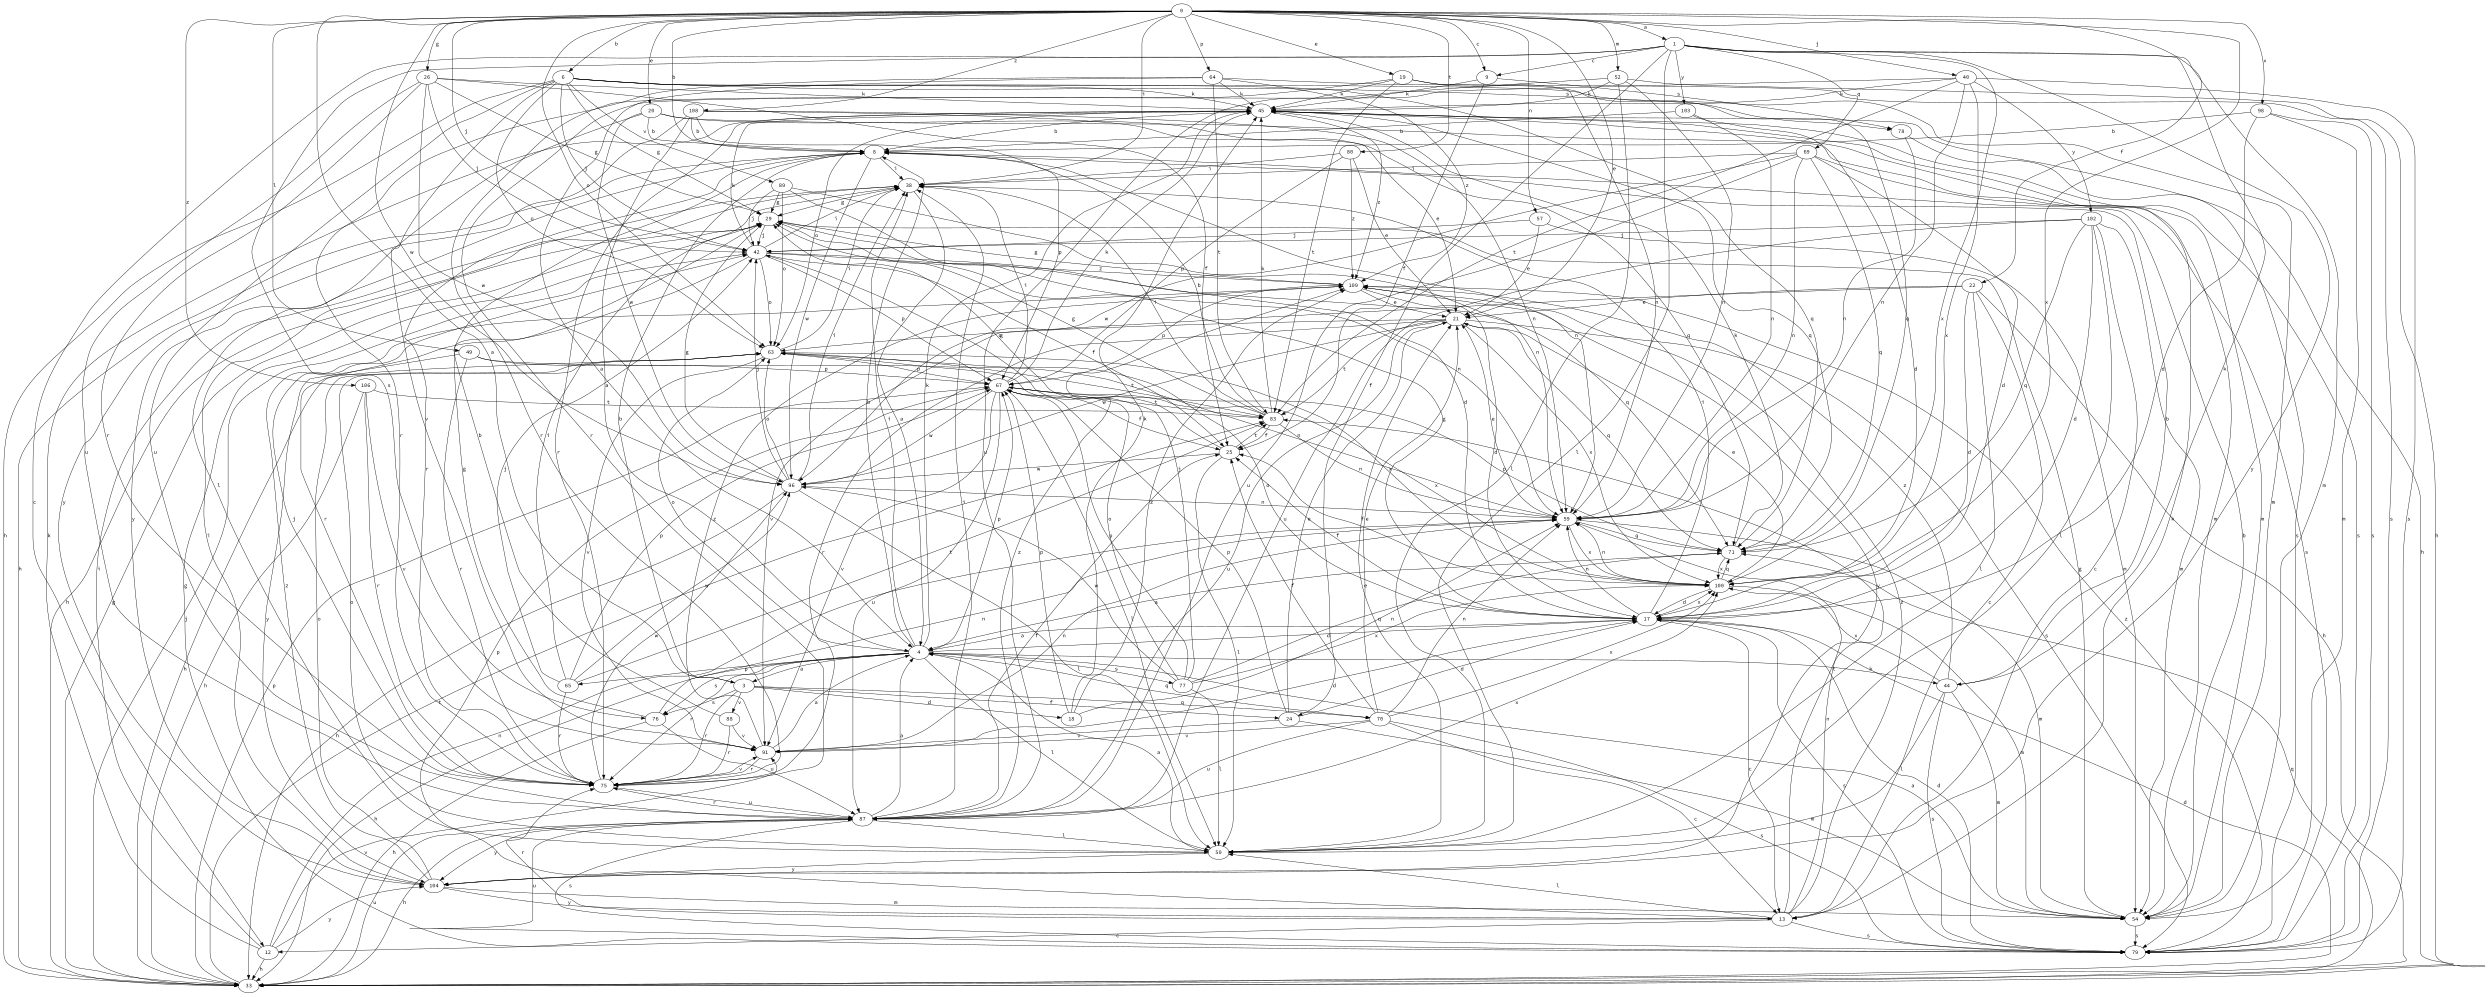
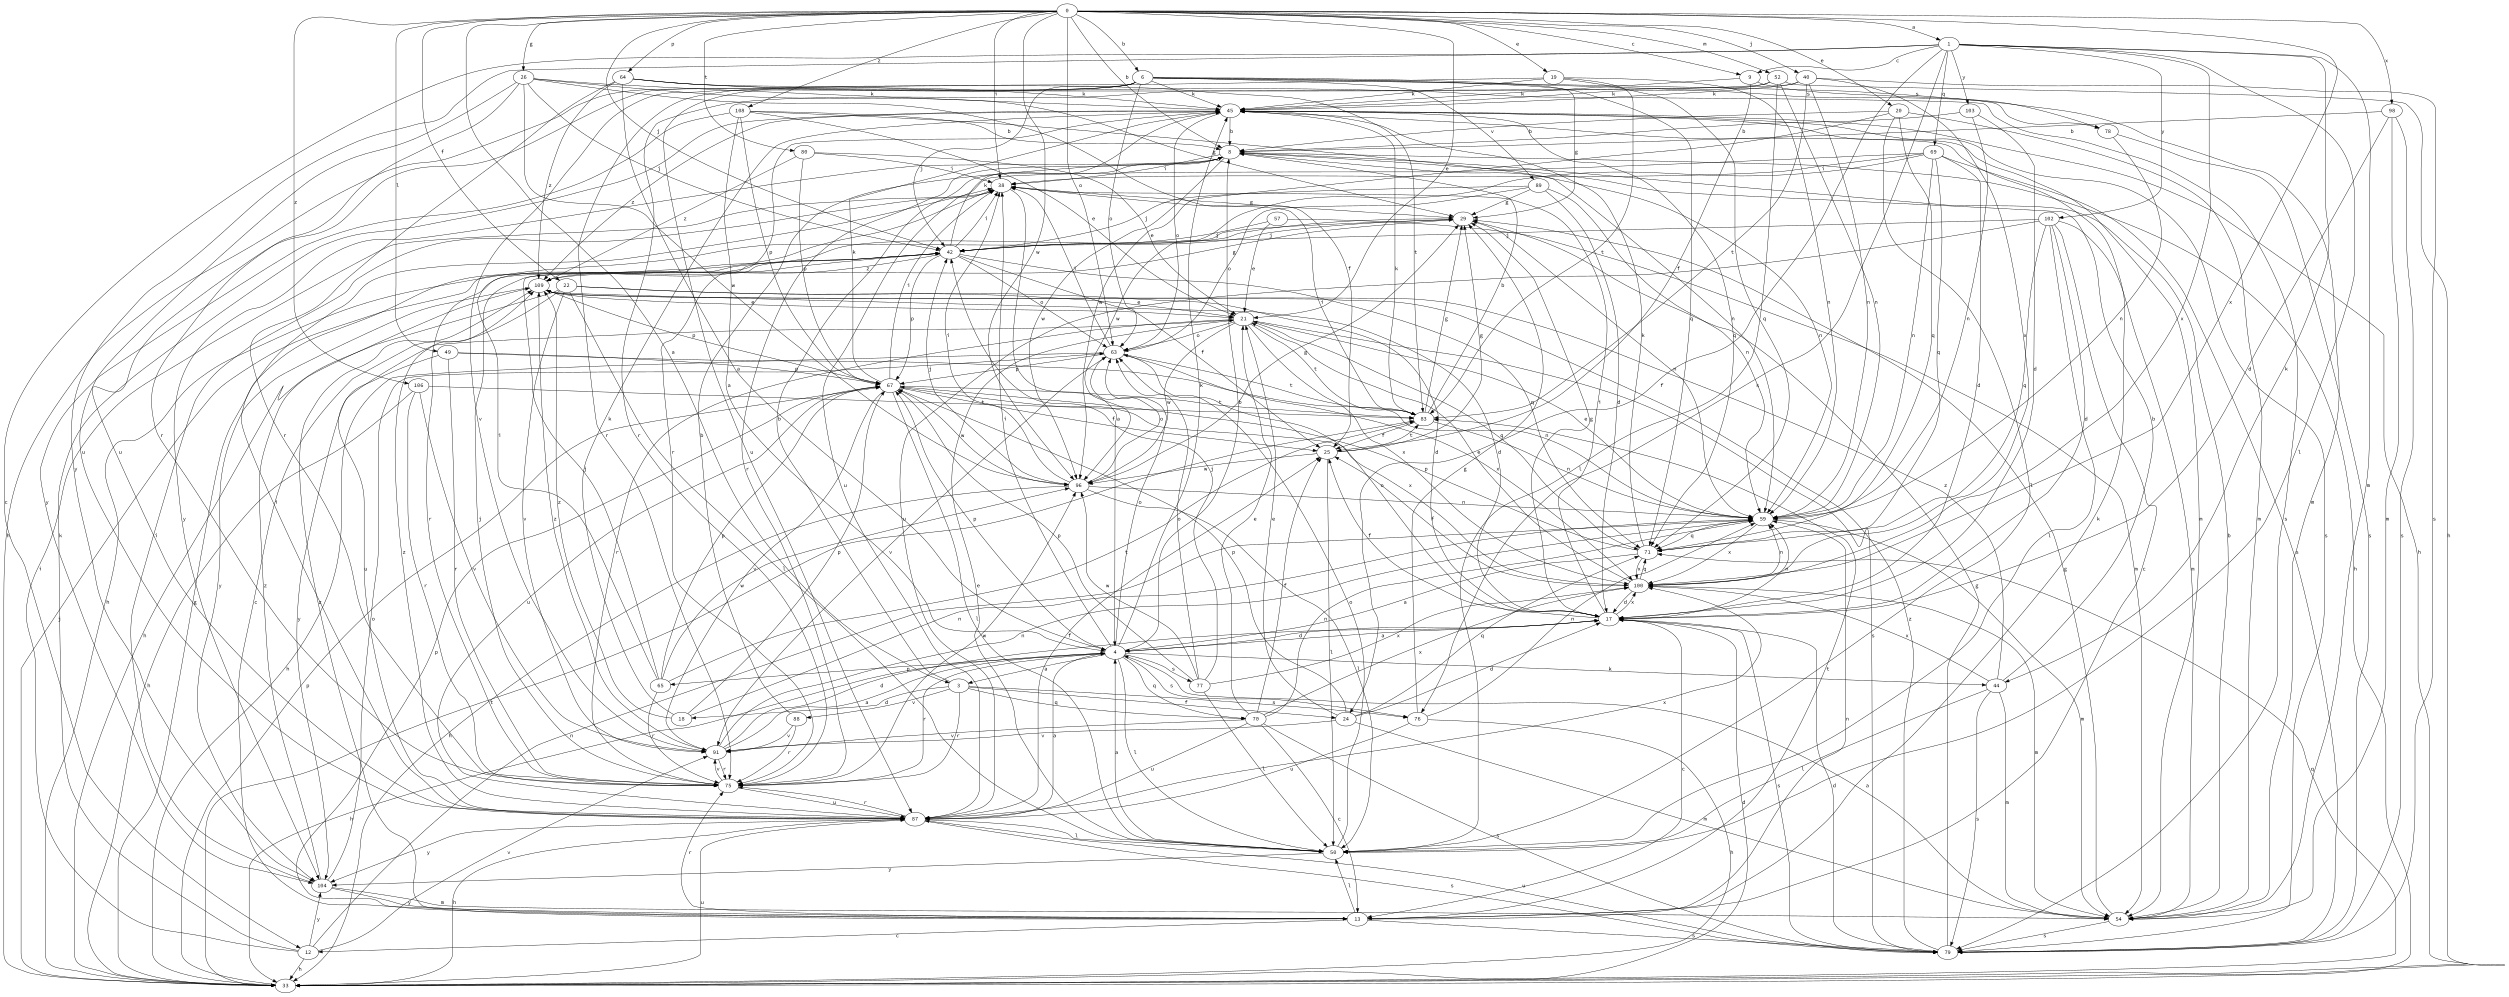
edge "0" -> "57": removed, label "n"
edge "40" -> "102": now "1" -> "102"
edge "77" -> "71": now "24" -> "71"
